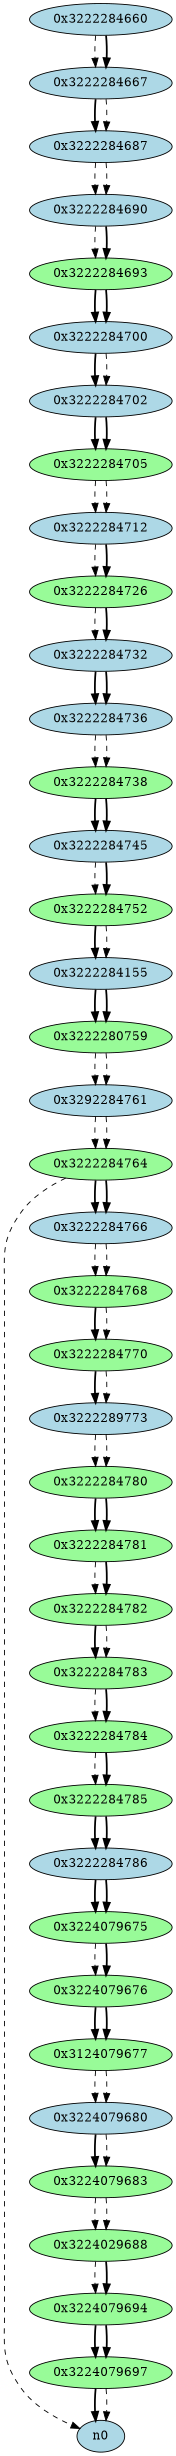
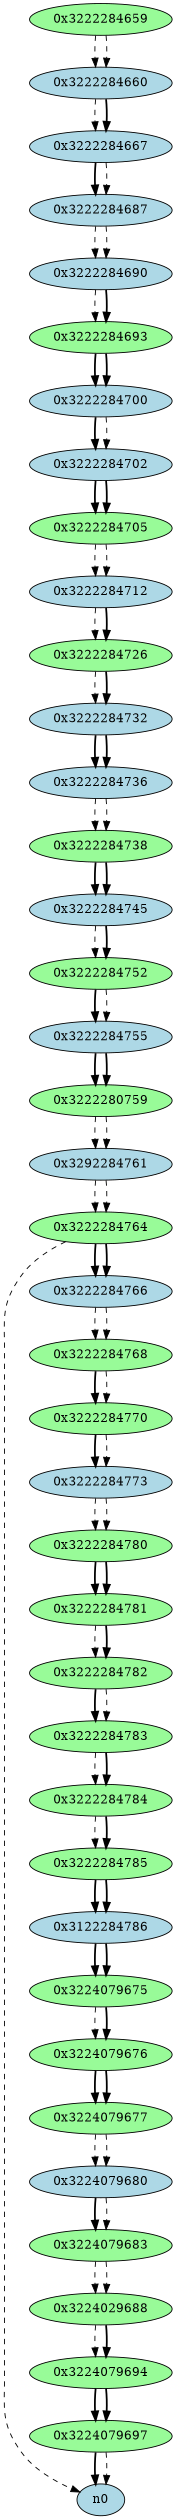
node "0x3222284659": added
node "0x3222284155": label "0x3222284155" -> "0x3222284755"
node "0x3222289773": label "0x3222289773" -> "0x3222284773"
node "0x3222284786": label "0x3222284786" -> "0x3122284786"
node "0x3124079677": label "0x3124079677" -> "0x3224079677"
